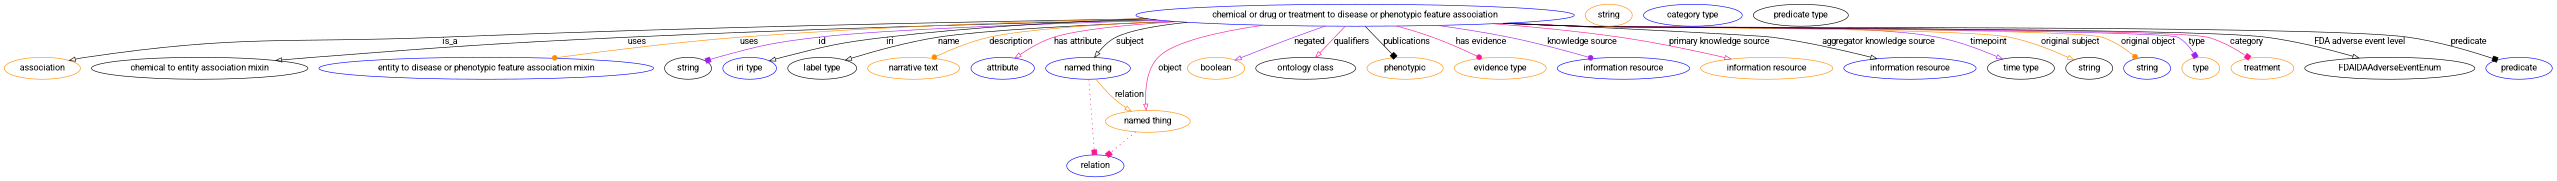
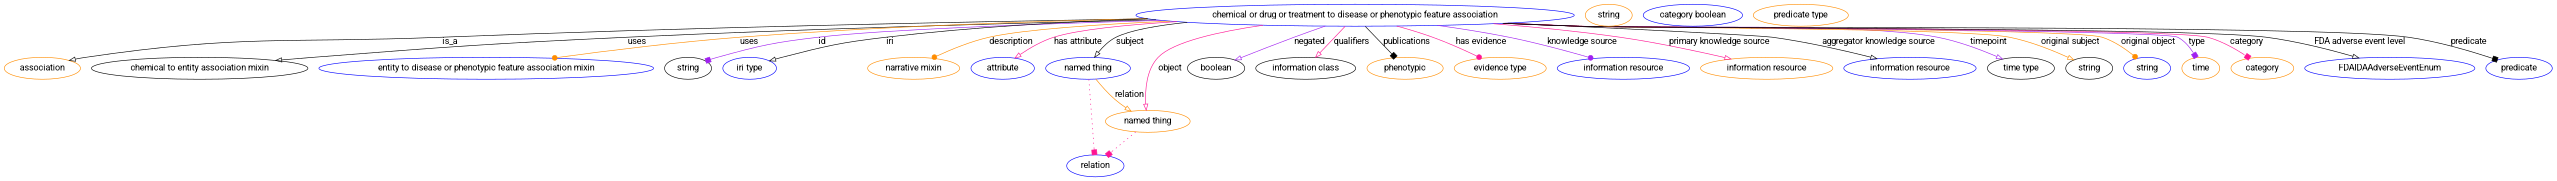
node "category type": label "category type" -> "category boolean"
node "predicate type": color black -> darkorange
node "label type": removed
node "narrative text": label "narrative text" -> "narrative mixin"
node "boolean": color darkorange -> black
node "ontology class": label "ontology class" -> "information class"
node "type": label "type" -> "time"
node "treatment": label "treatment" -> "category"
node "FDAIDAAdverseEventEnum": color black -> blue
